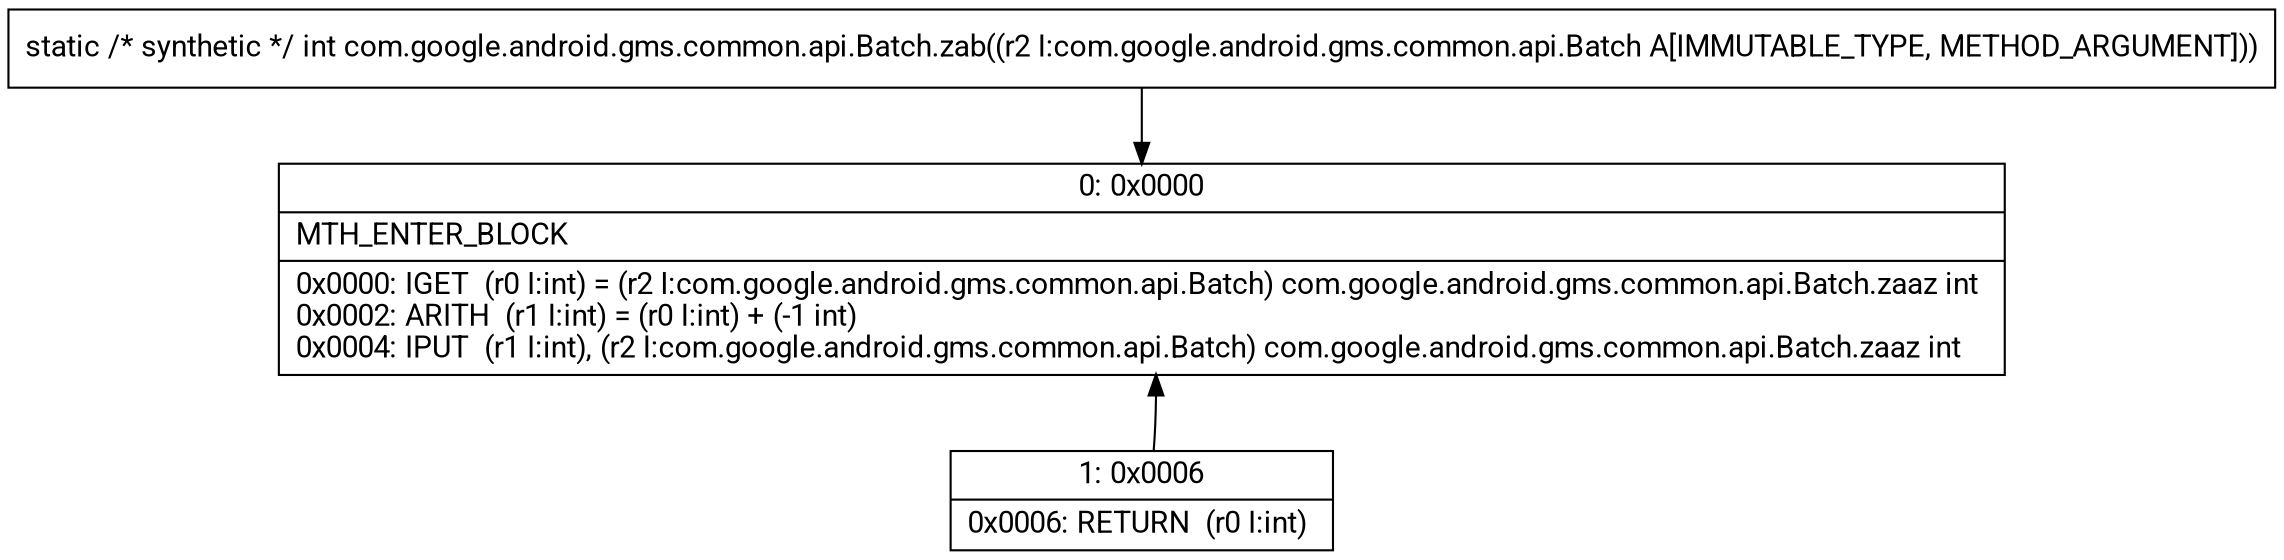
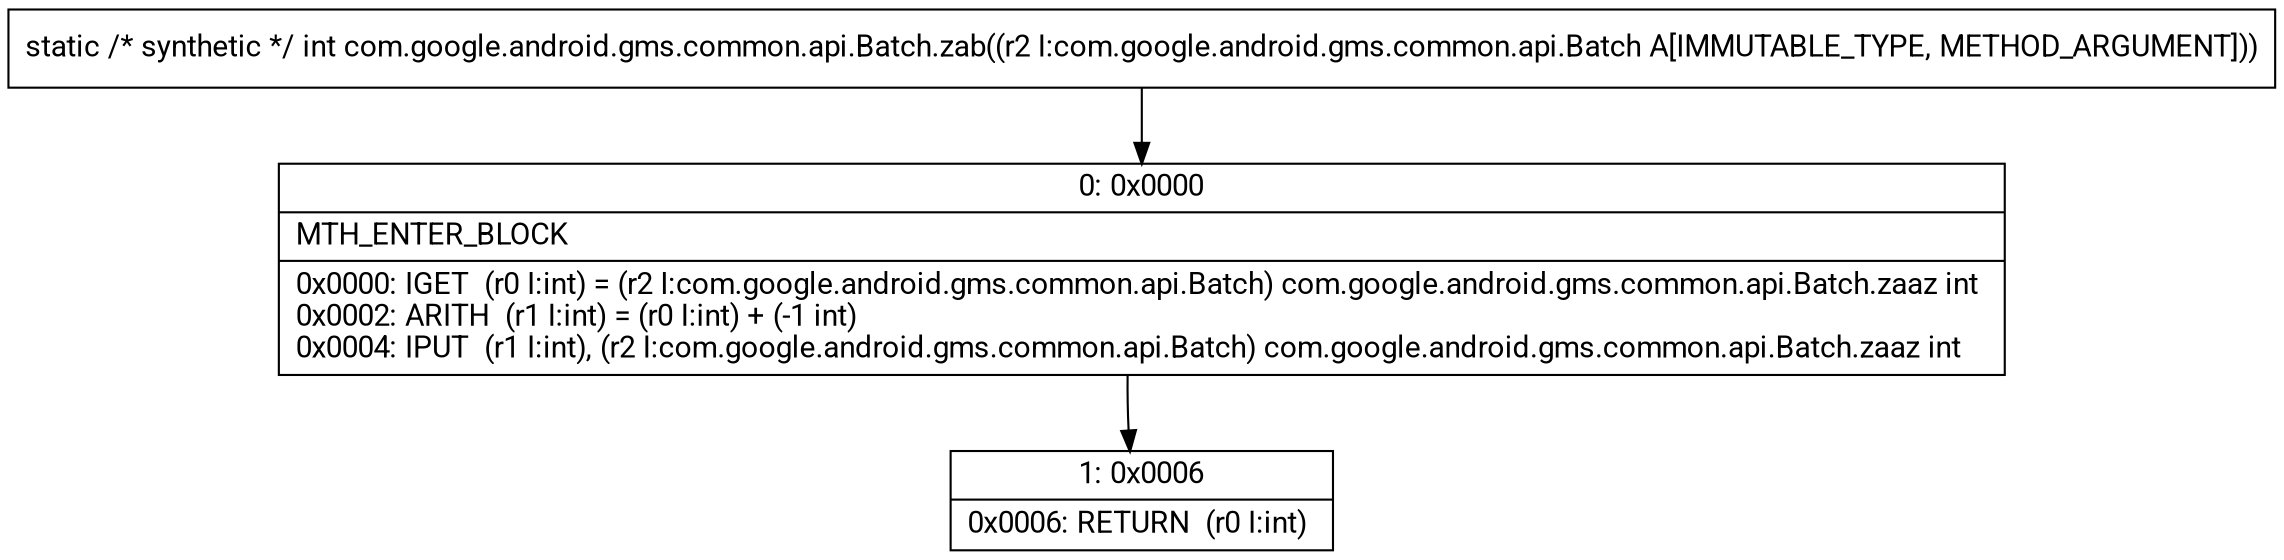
edge "1: 0x0006" -> "0: 0x0000": reversed
